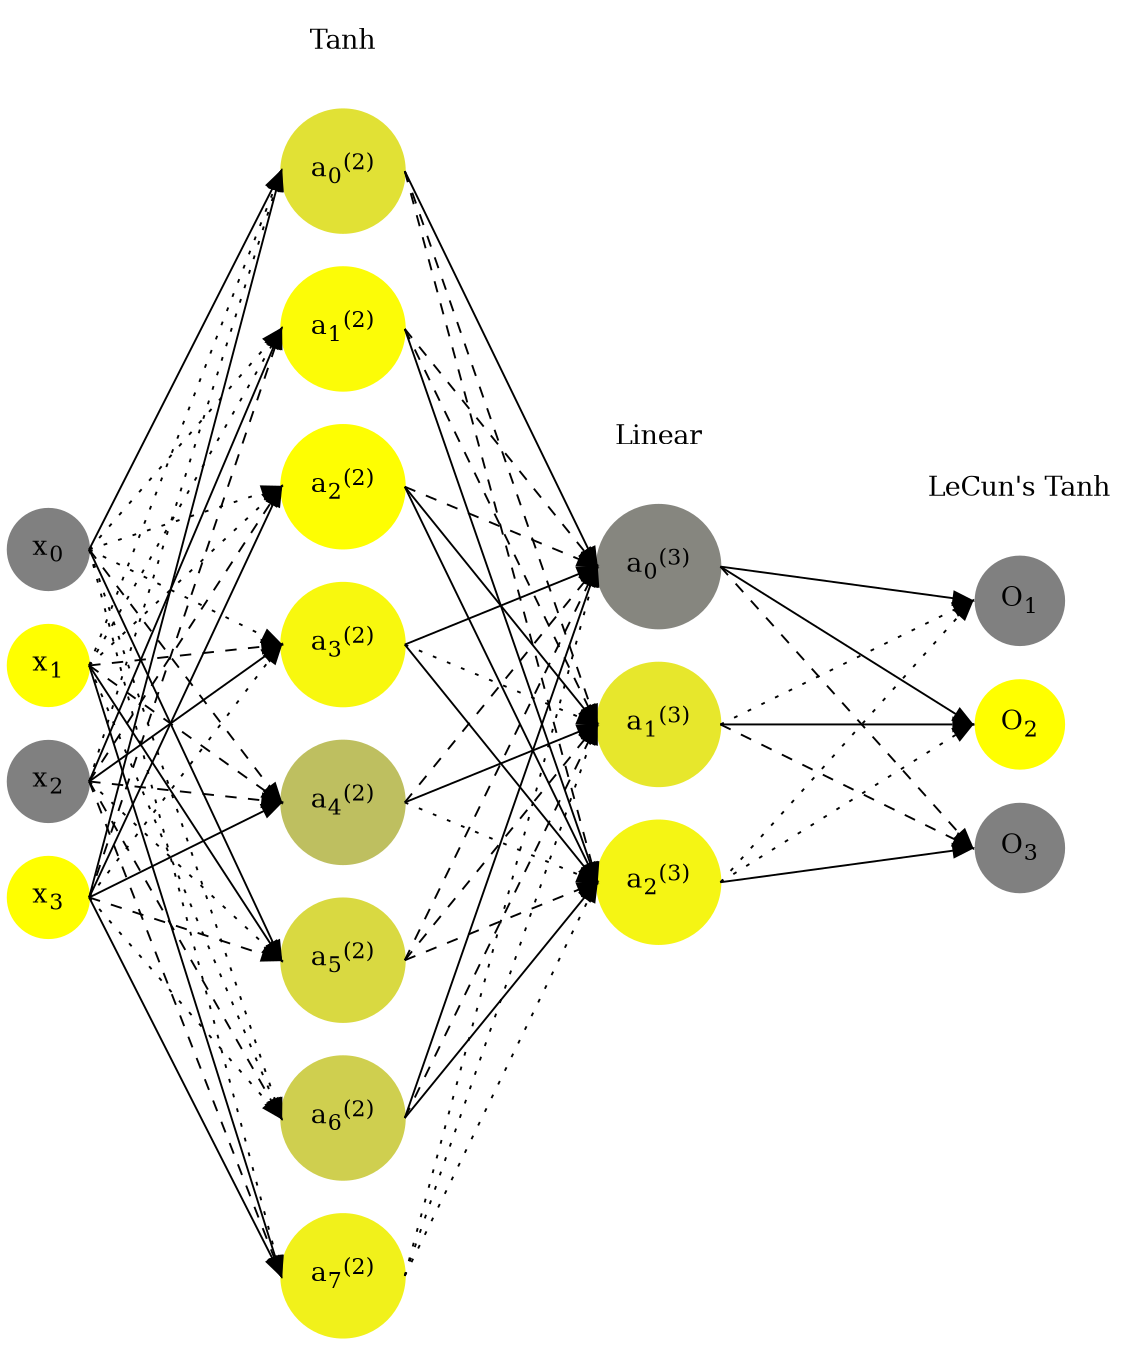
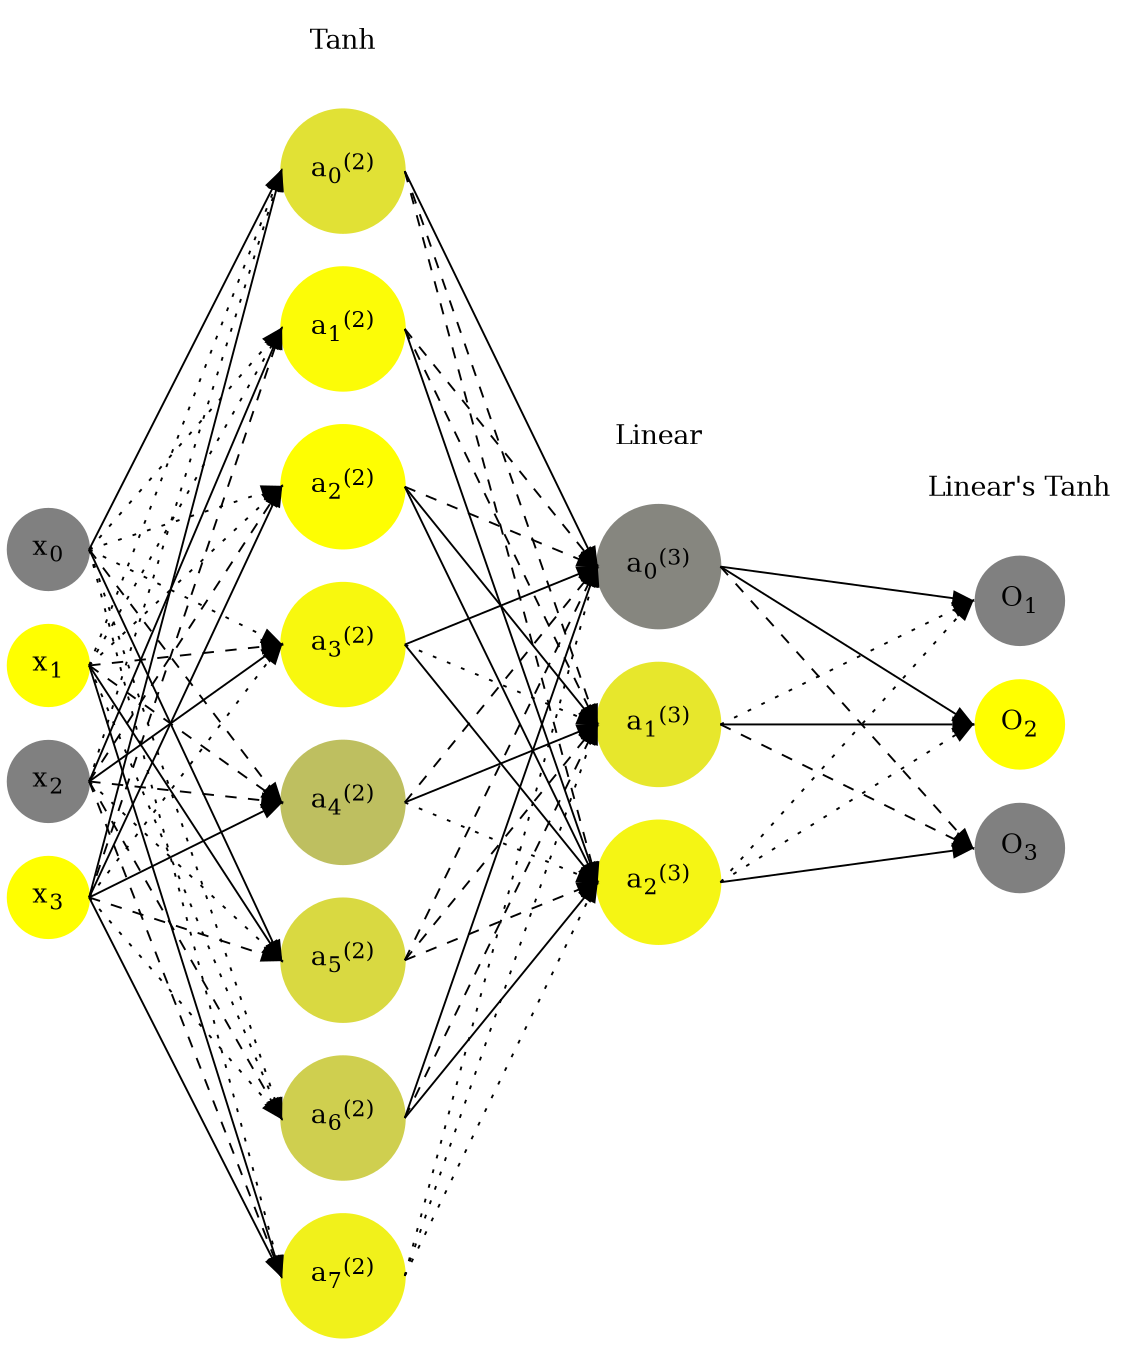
node "LeCun's Tanh": label "LeCun's Tanh" -> "Linear's Tanh"
